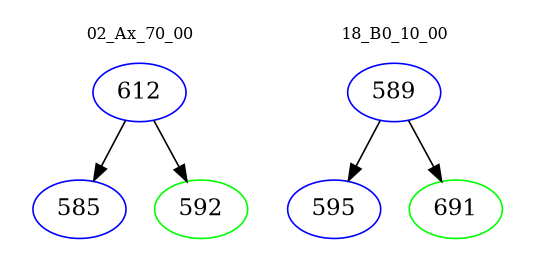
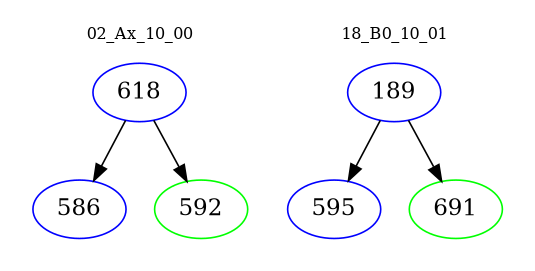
cluster "02_Ax_70_00": label "02_Ax_70_00" -> "02_Ax_10_00"
cluster "18_B0_10_00": label "18_B0_10_00" -> "18_B0_10_01"
node "612": label "612" -> "618"
node "589": label "589" -> "189"
node "585": label "585" -> "586"
